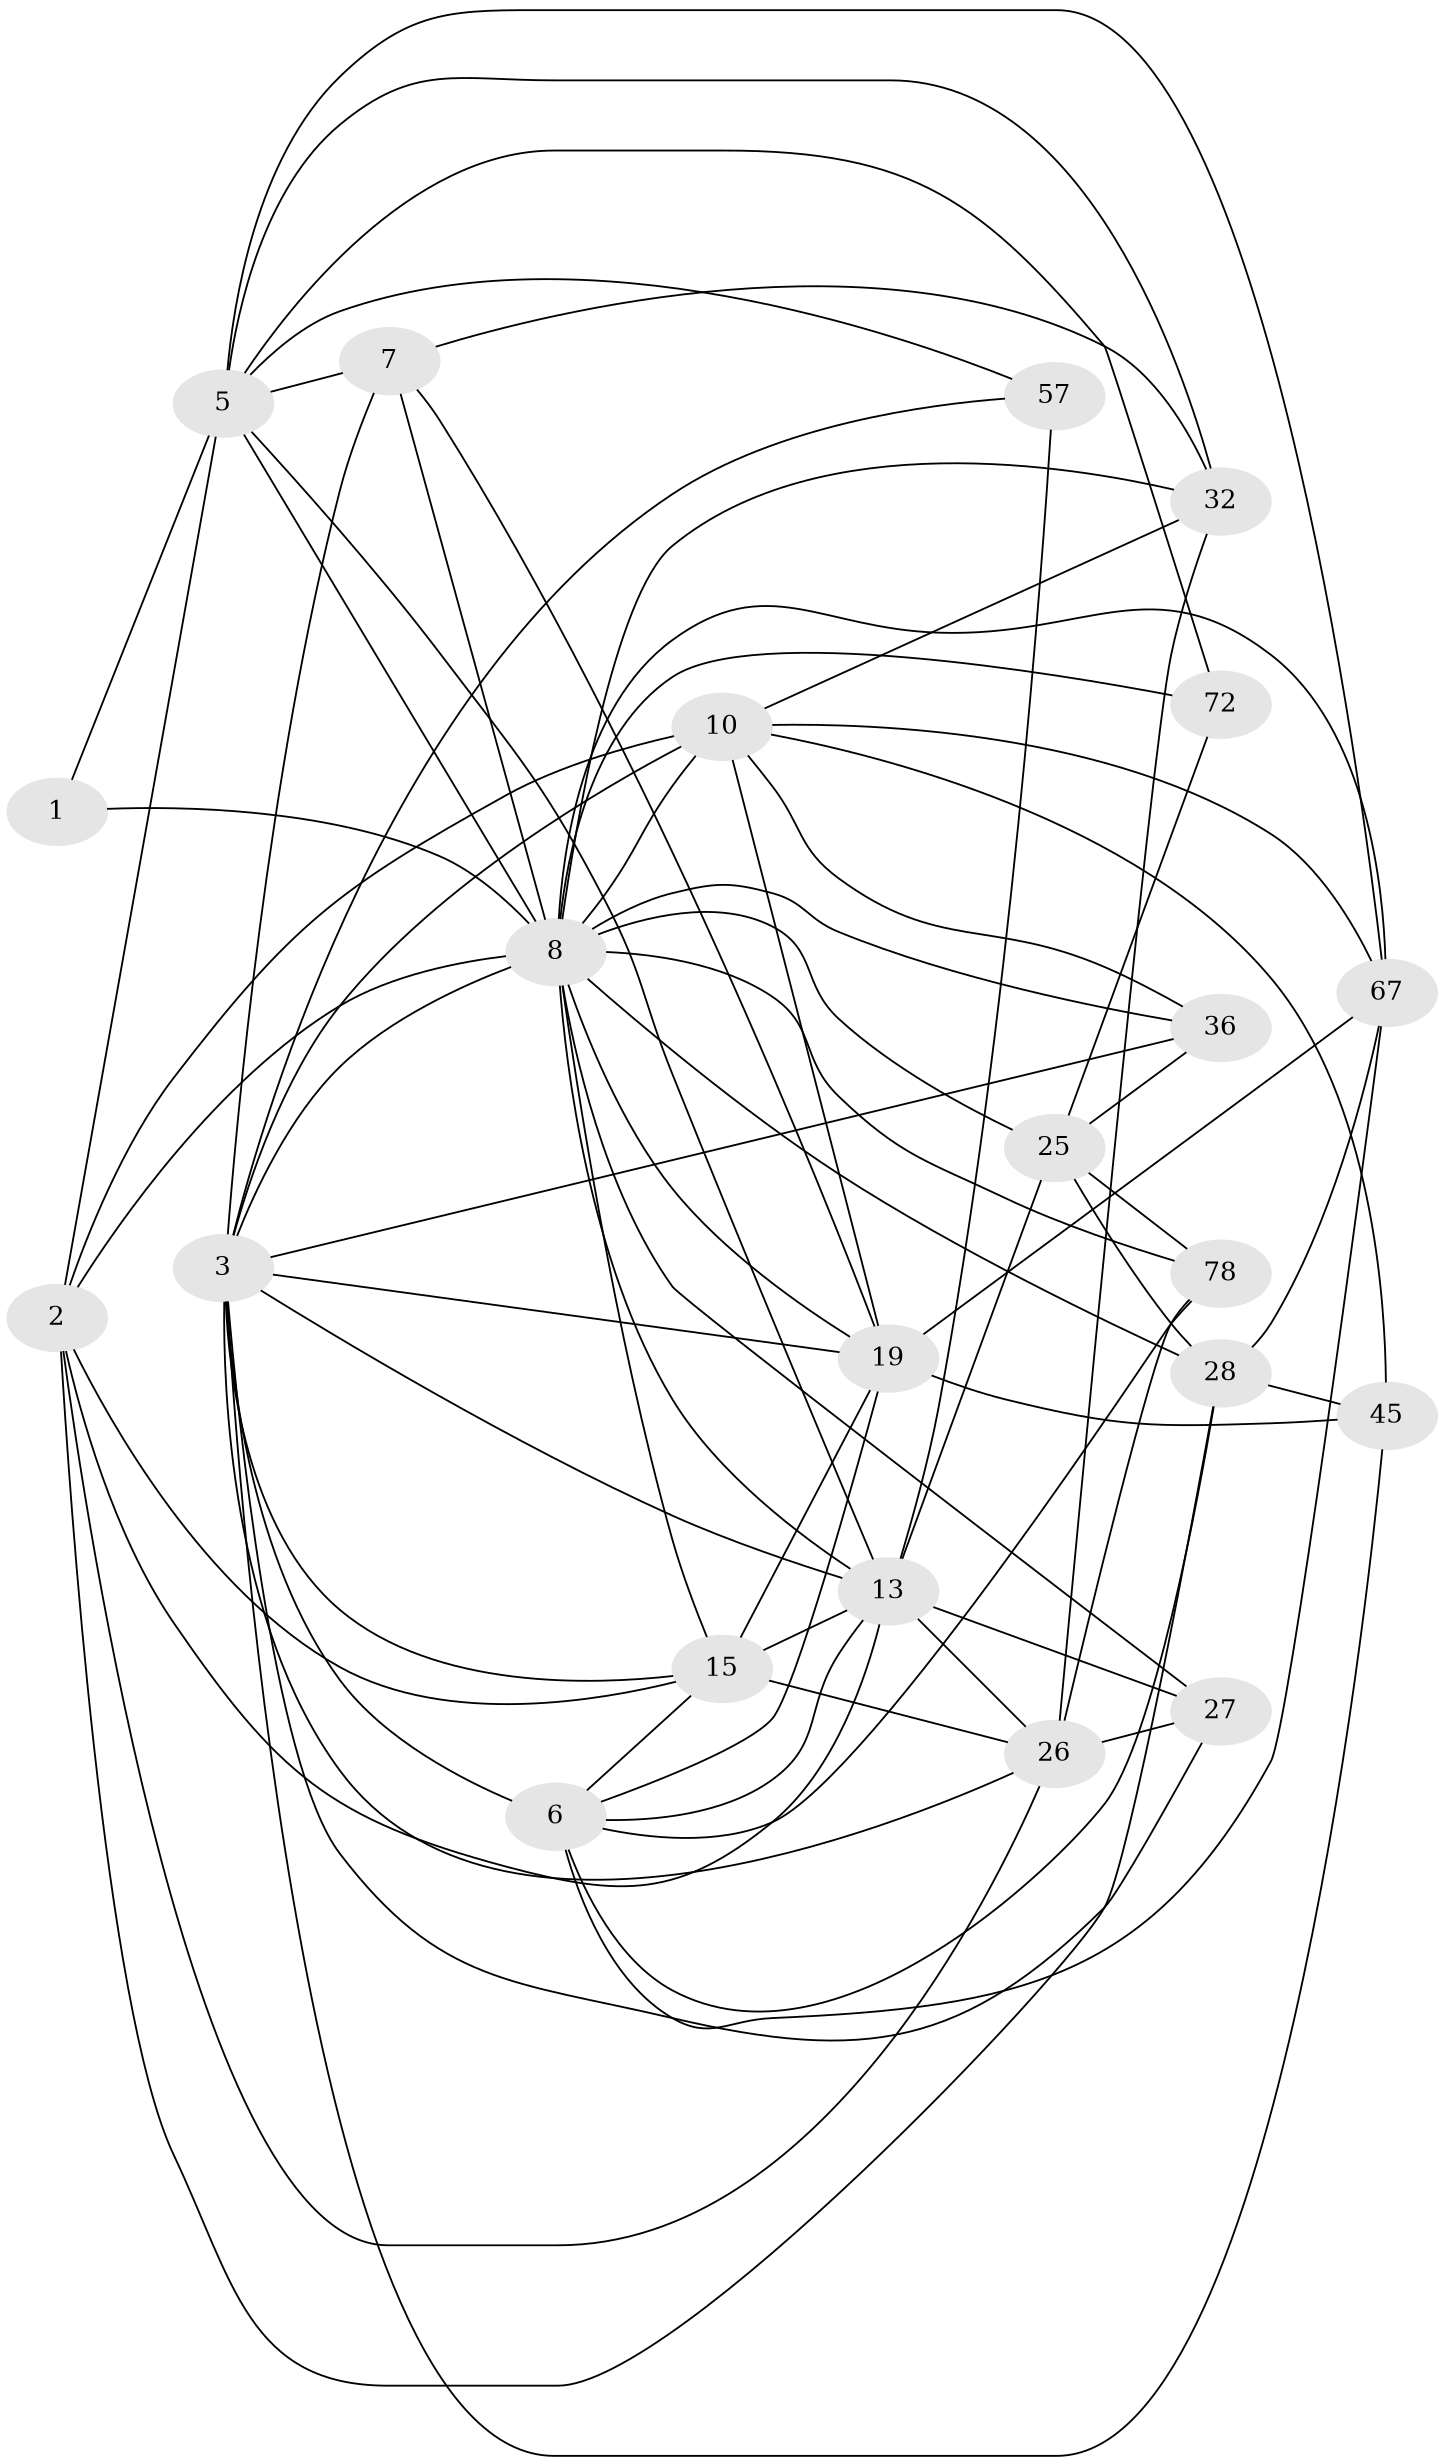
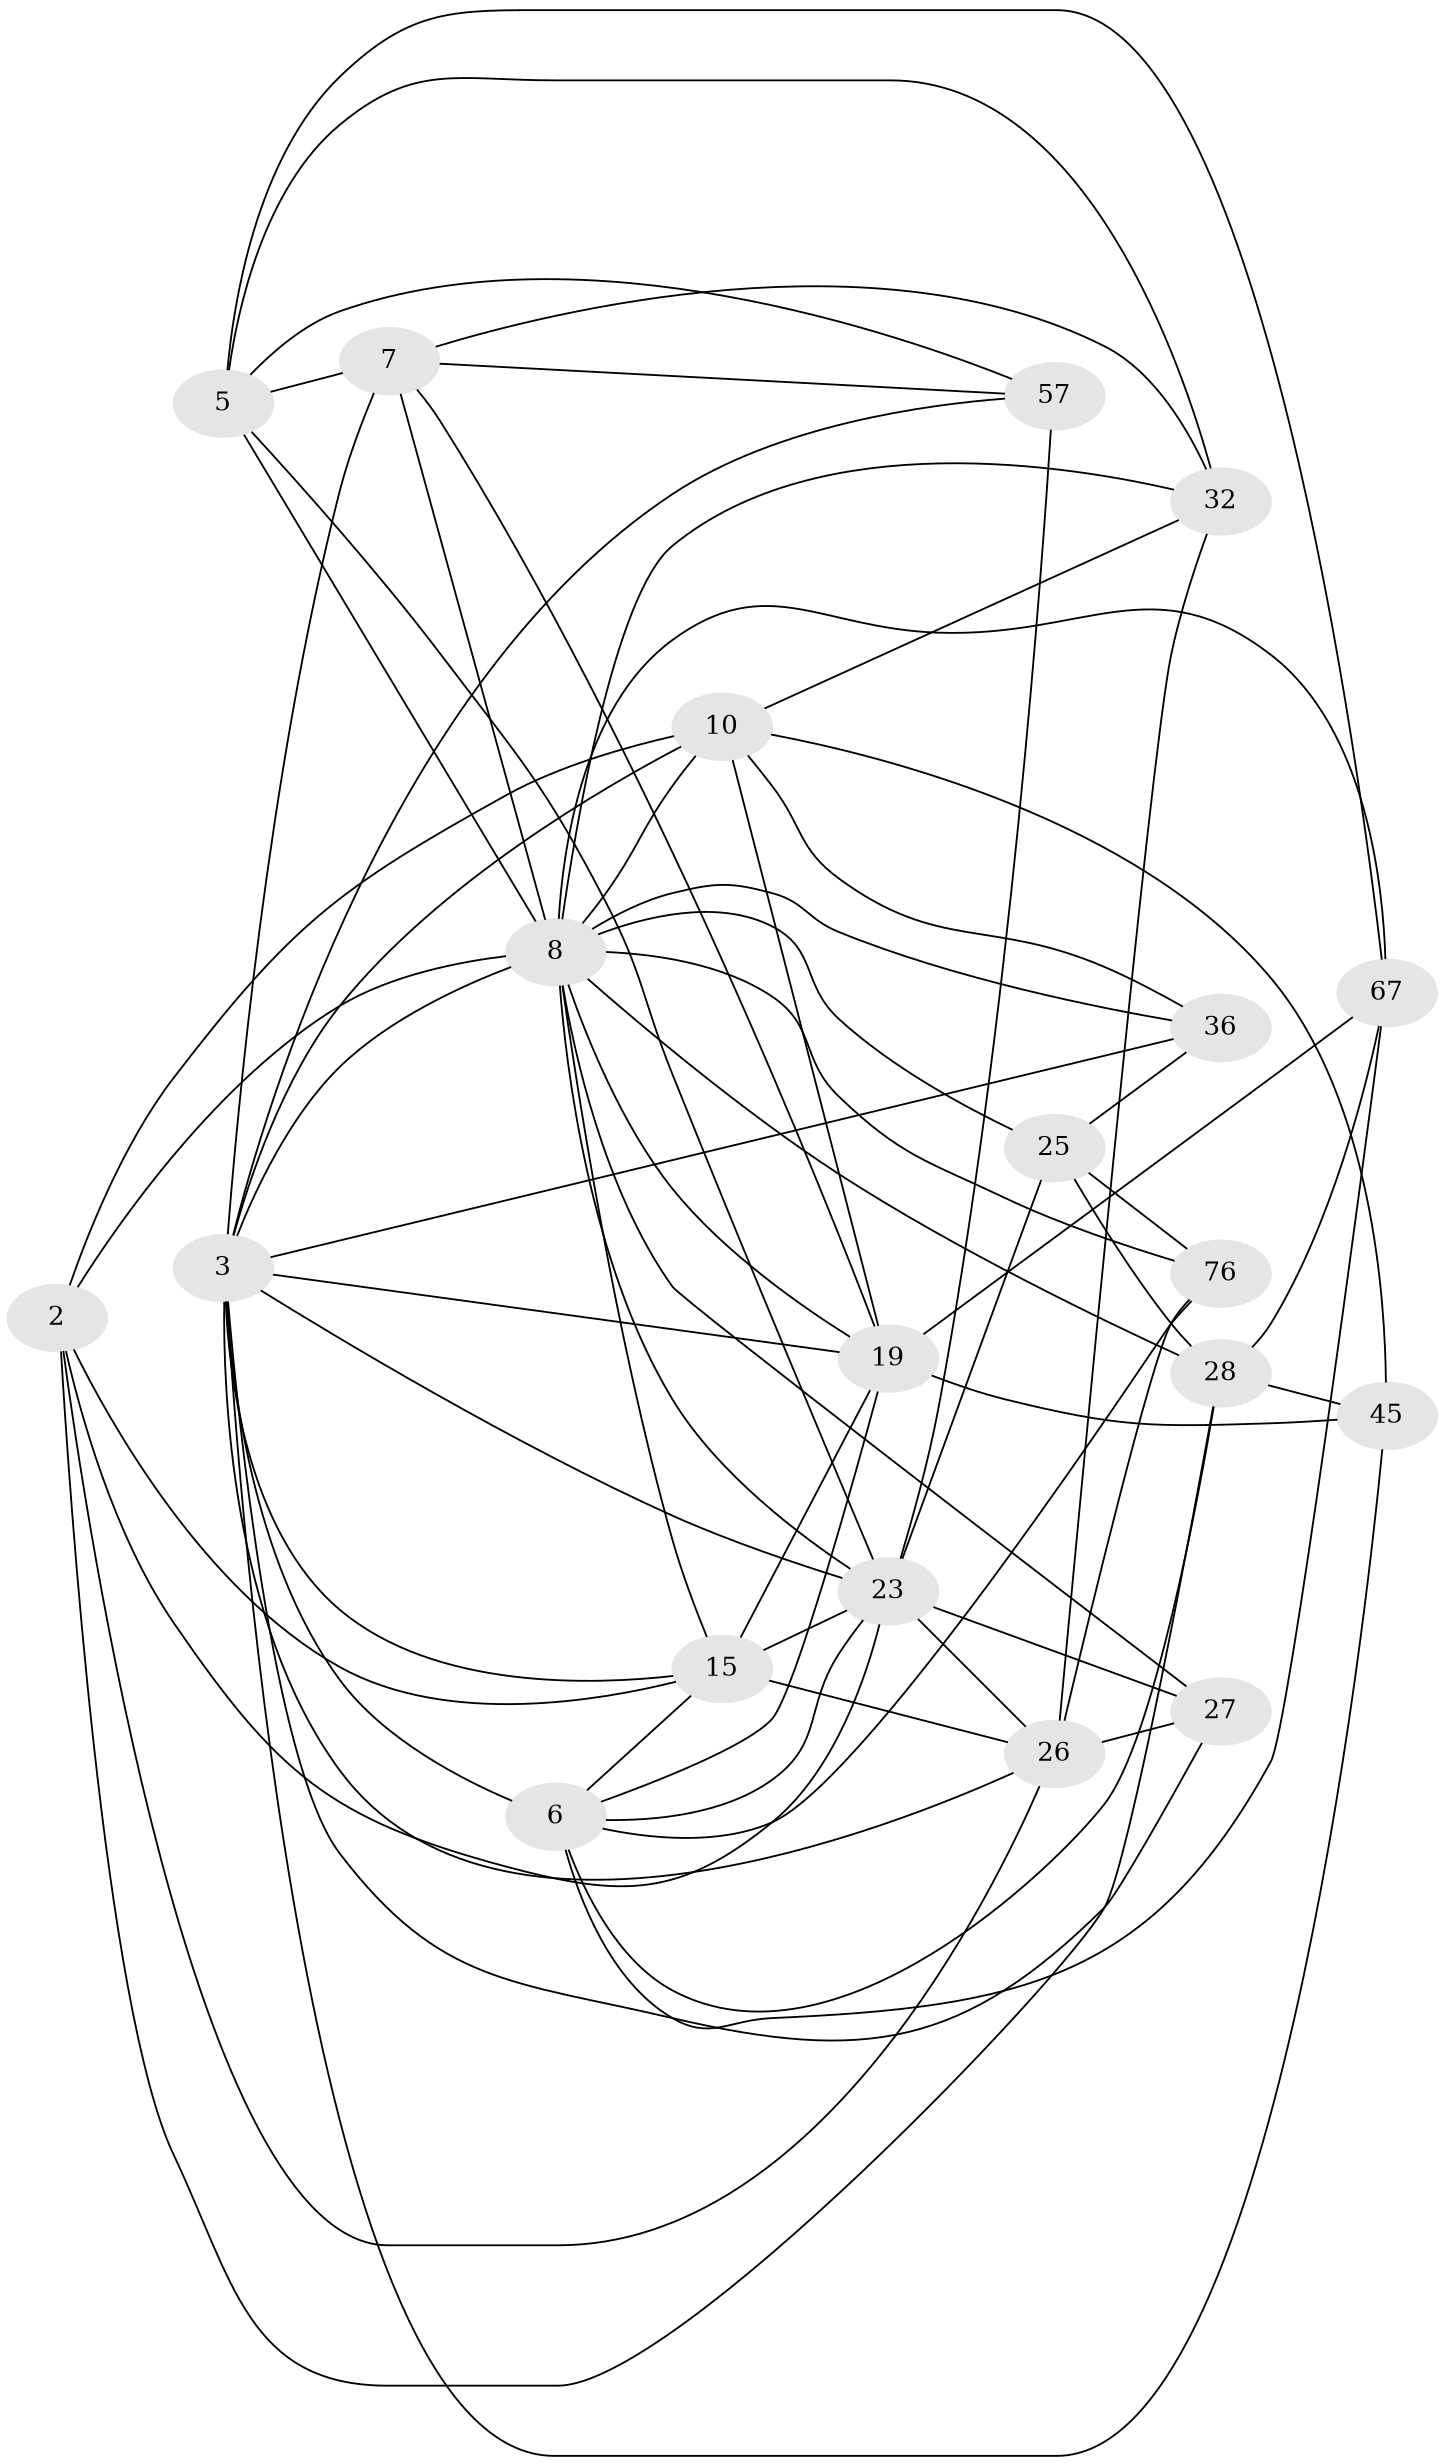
edge "7" -- "57": added
node "72": removed
edge "10" -- "67": removed
node "1": removed
edge "5" -- "2": removed
node "78": label "78" -> "76"
node "13": label "13" -> "23"
